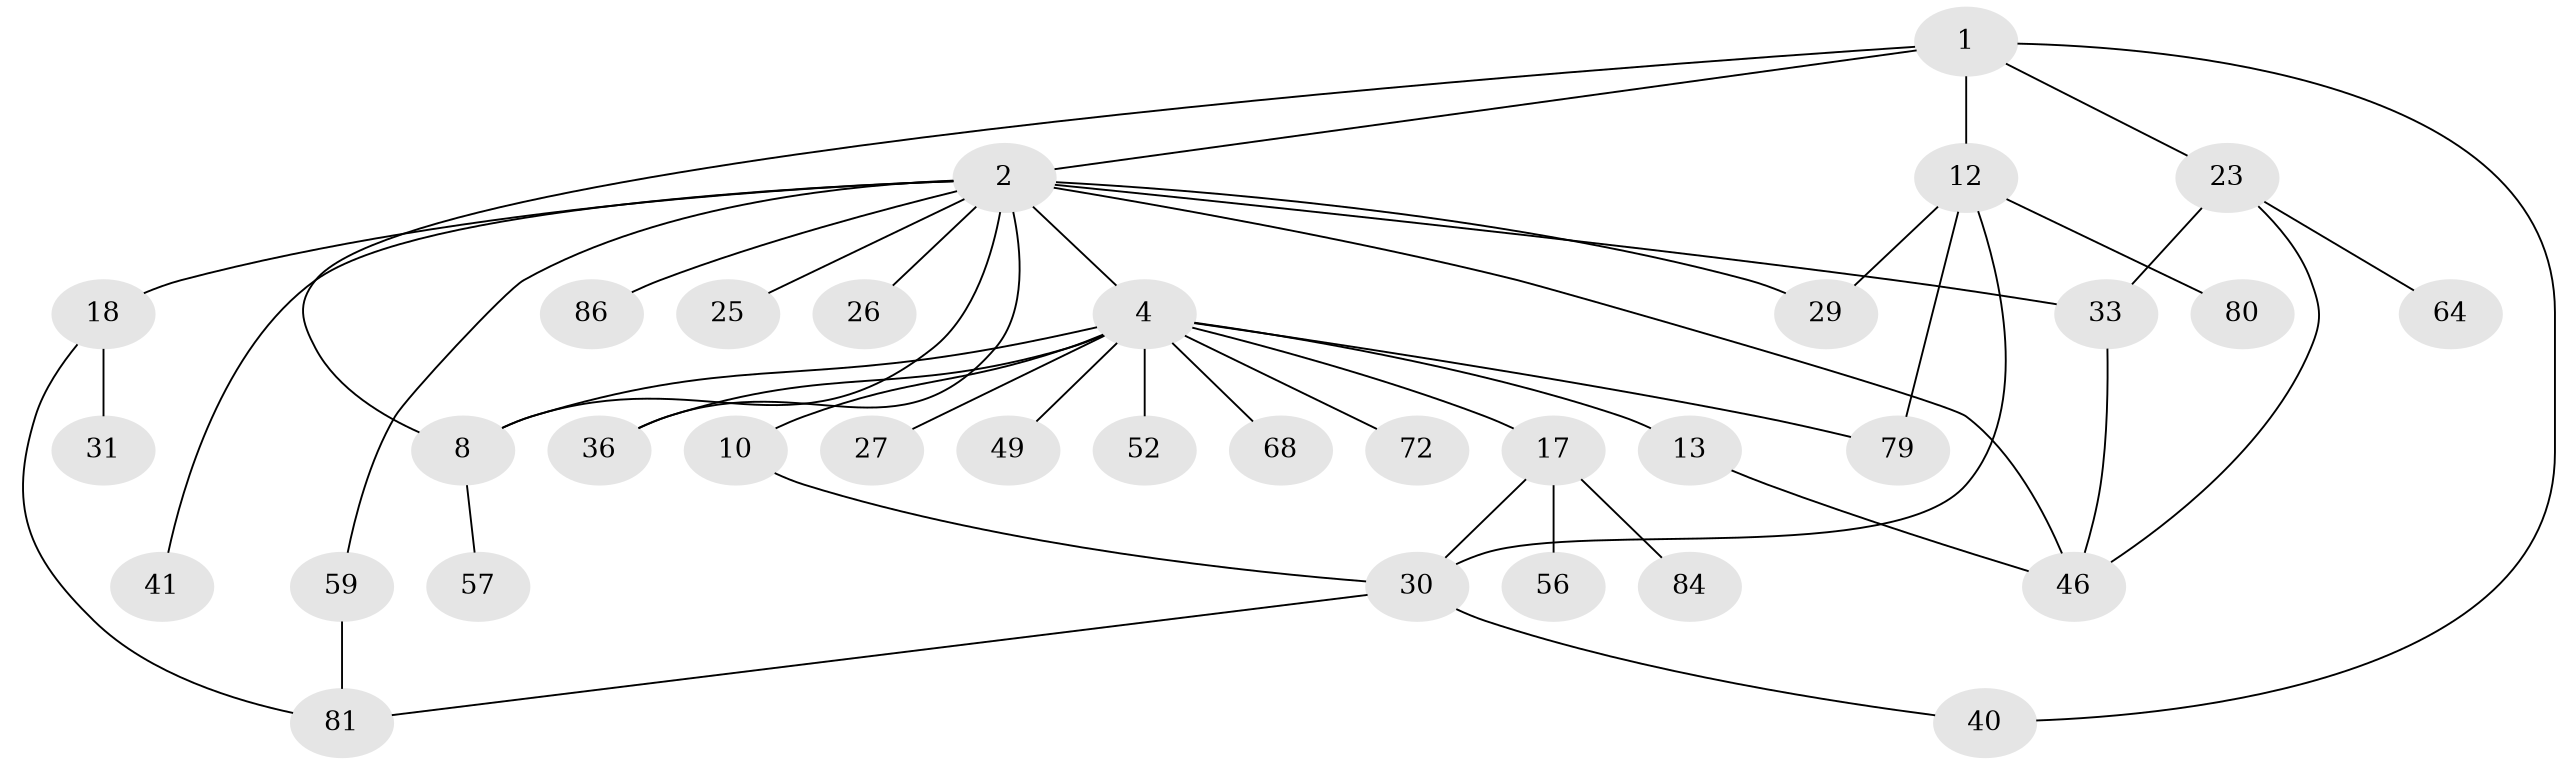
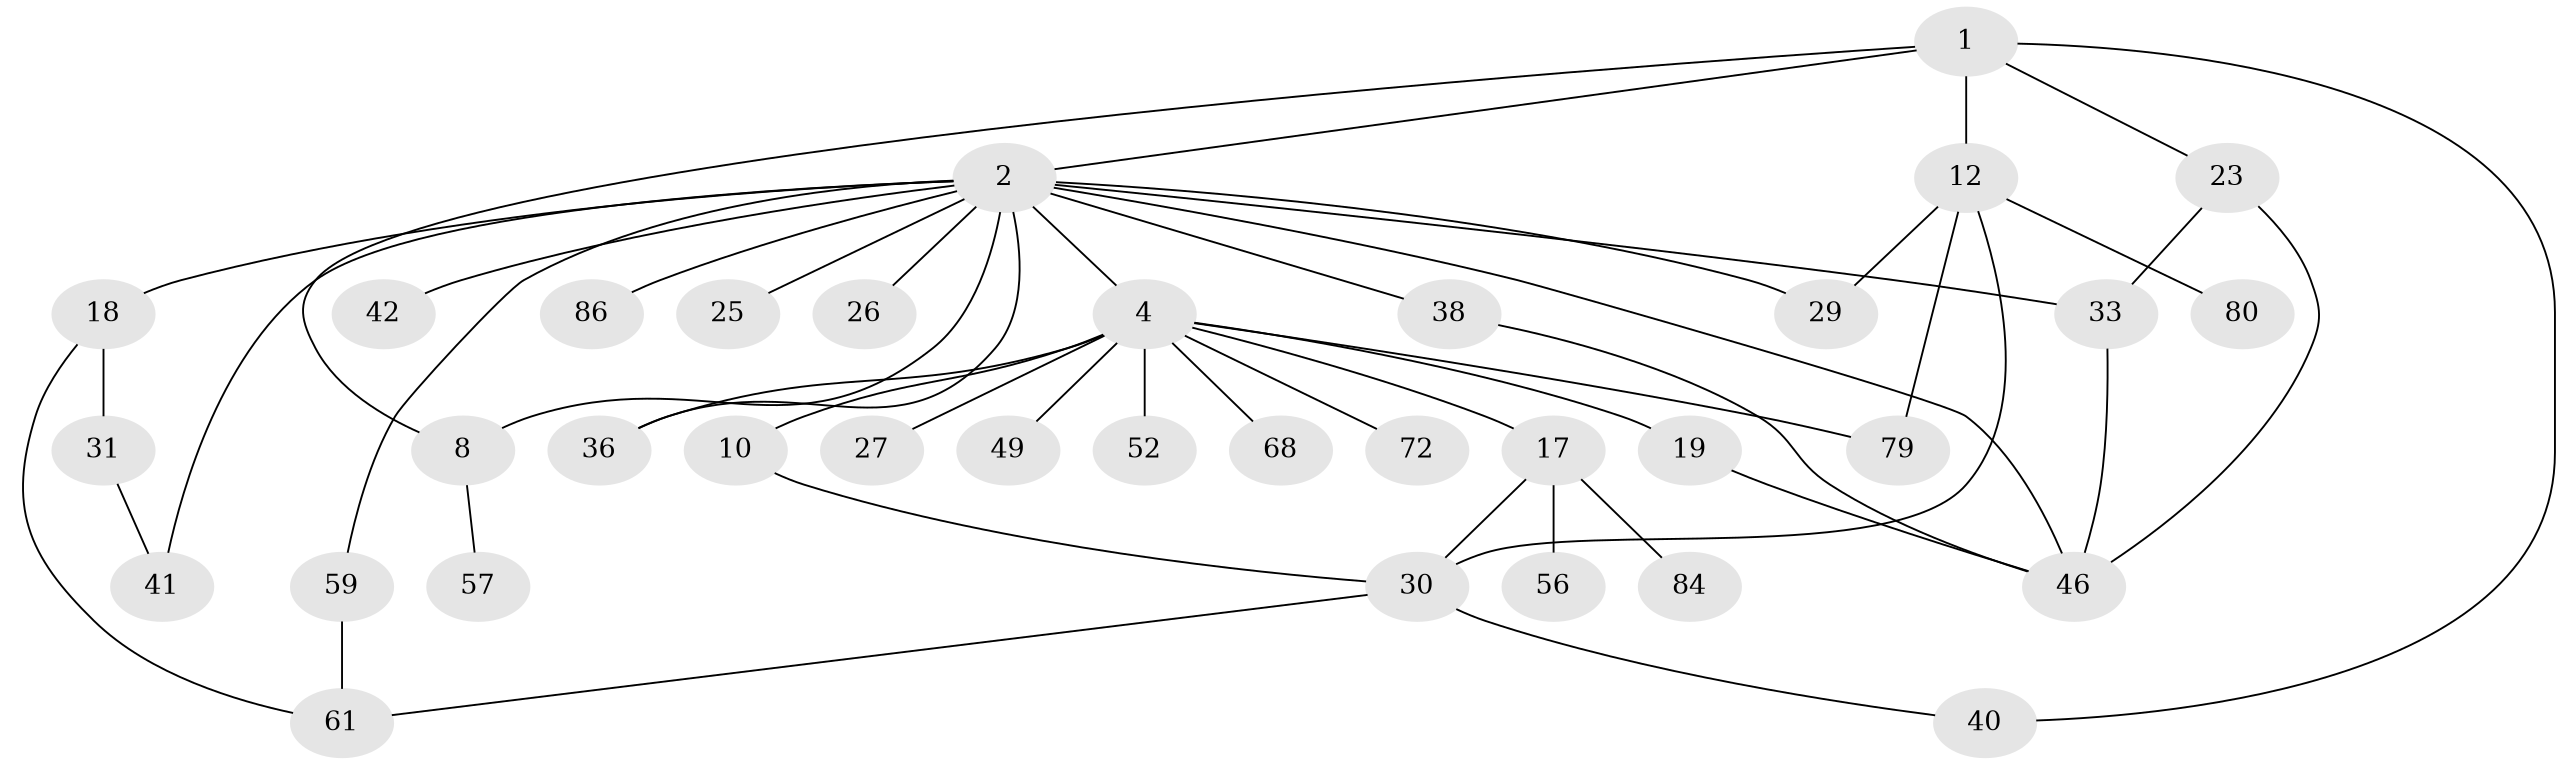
node "42": added
node "38": added
node "64": removed
edge "4" -- "8": removed
node "13": label "13" -> "19"
edge "31" -- "41": added
node "81": label "81" -> "61"
